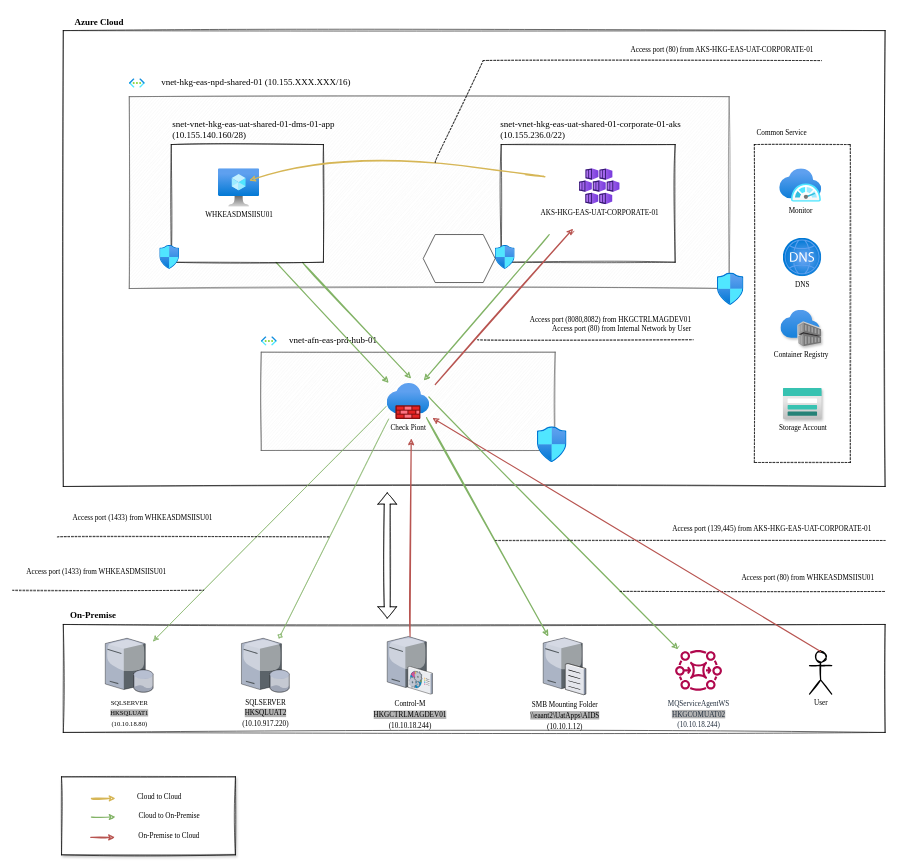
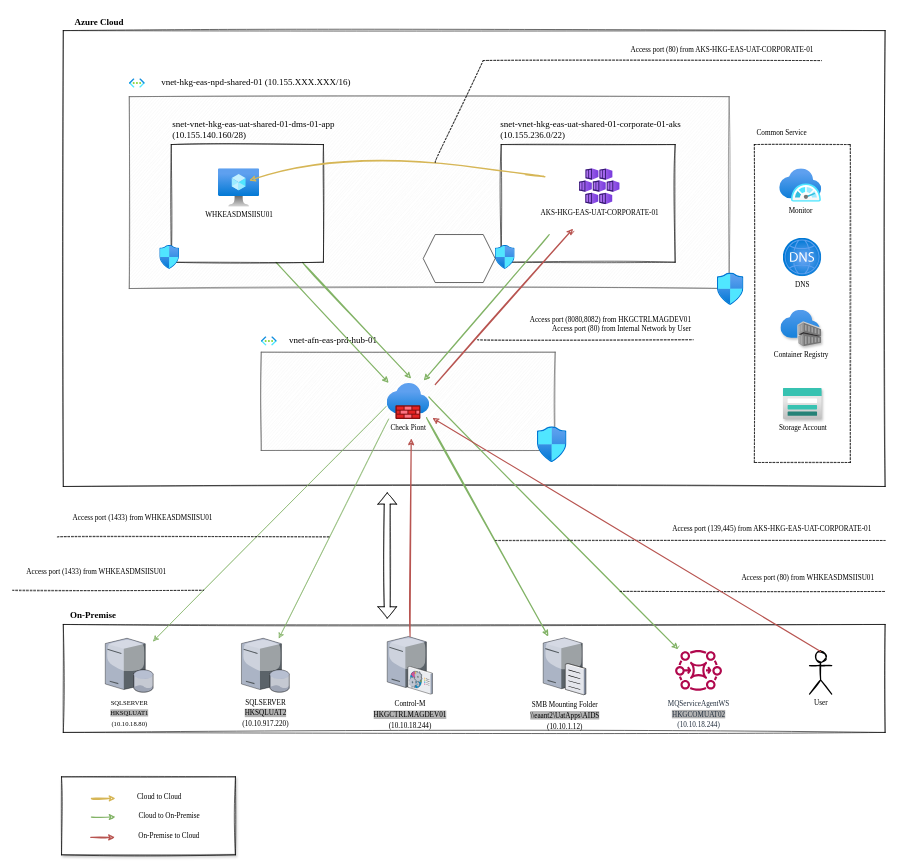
edge "Check Piont" -> "SQLSERVER HKSQLUAT2 (10.10.917.220)": arrowhead diamond -> classic
